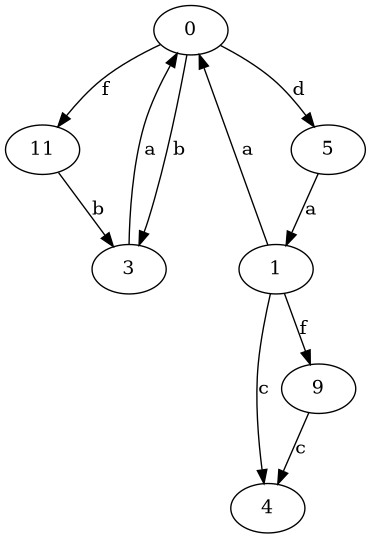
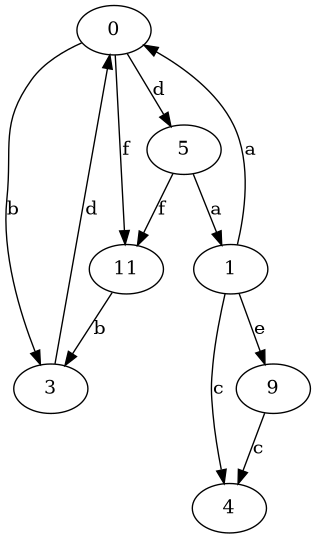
edge "3" -> "0": label "a" -> "d"
edge "5" -> "11": added, label "f"
edge "1" -> "9": label "f" -> "e"
